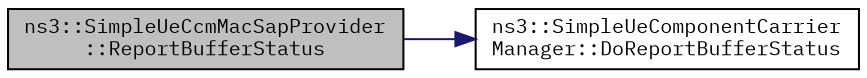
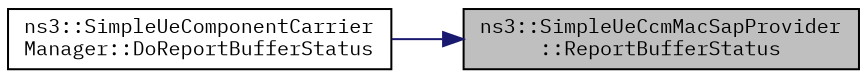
edge "ns3::SimpleUeCcmMacSapProvider ::ReportBufferStatus" -> "ns3::SimpleUeComponentCarrier Manager::DoReportBufferStatus": reversed
